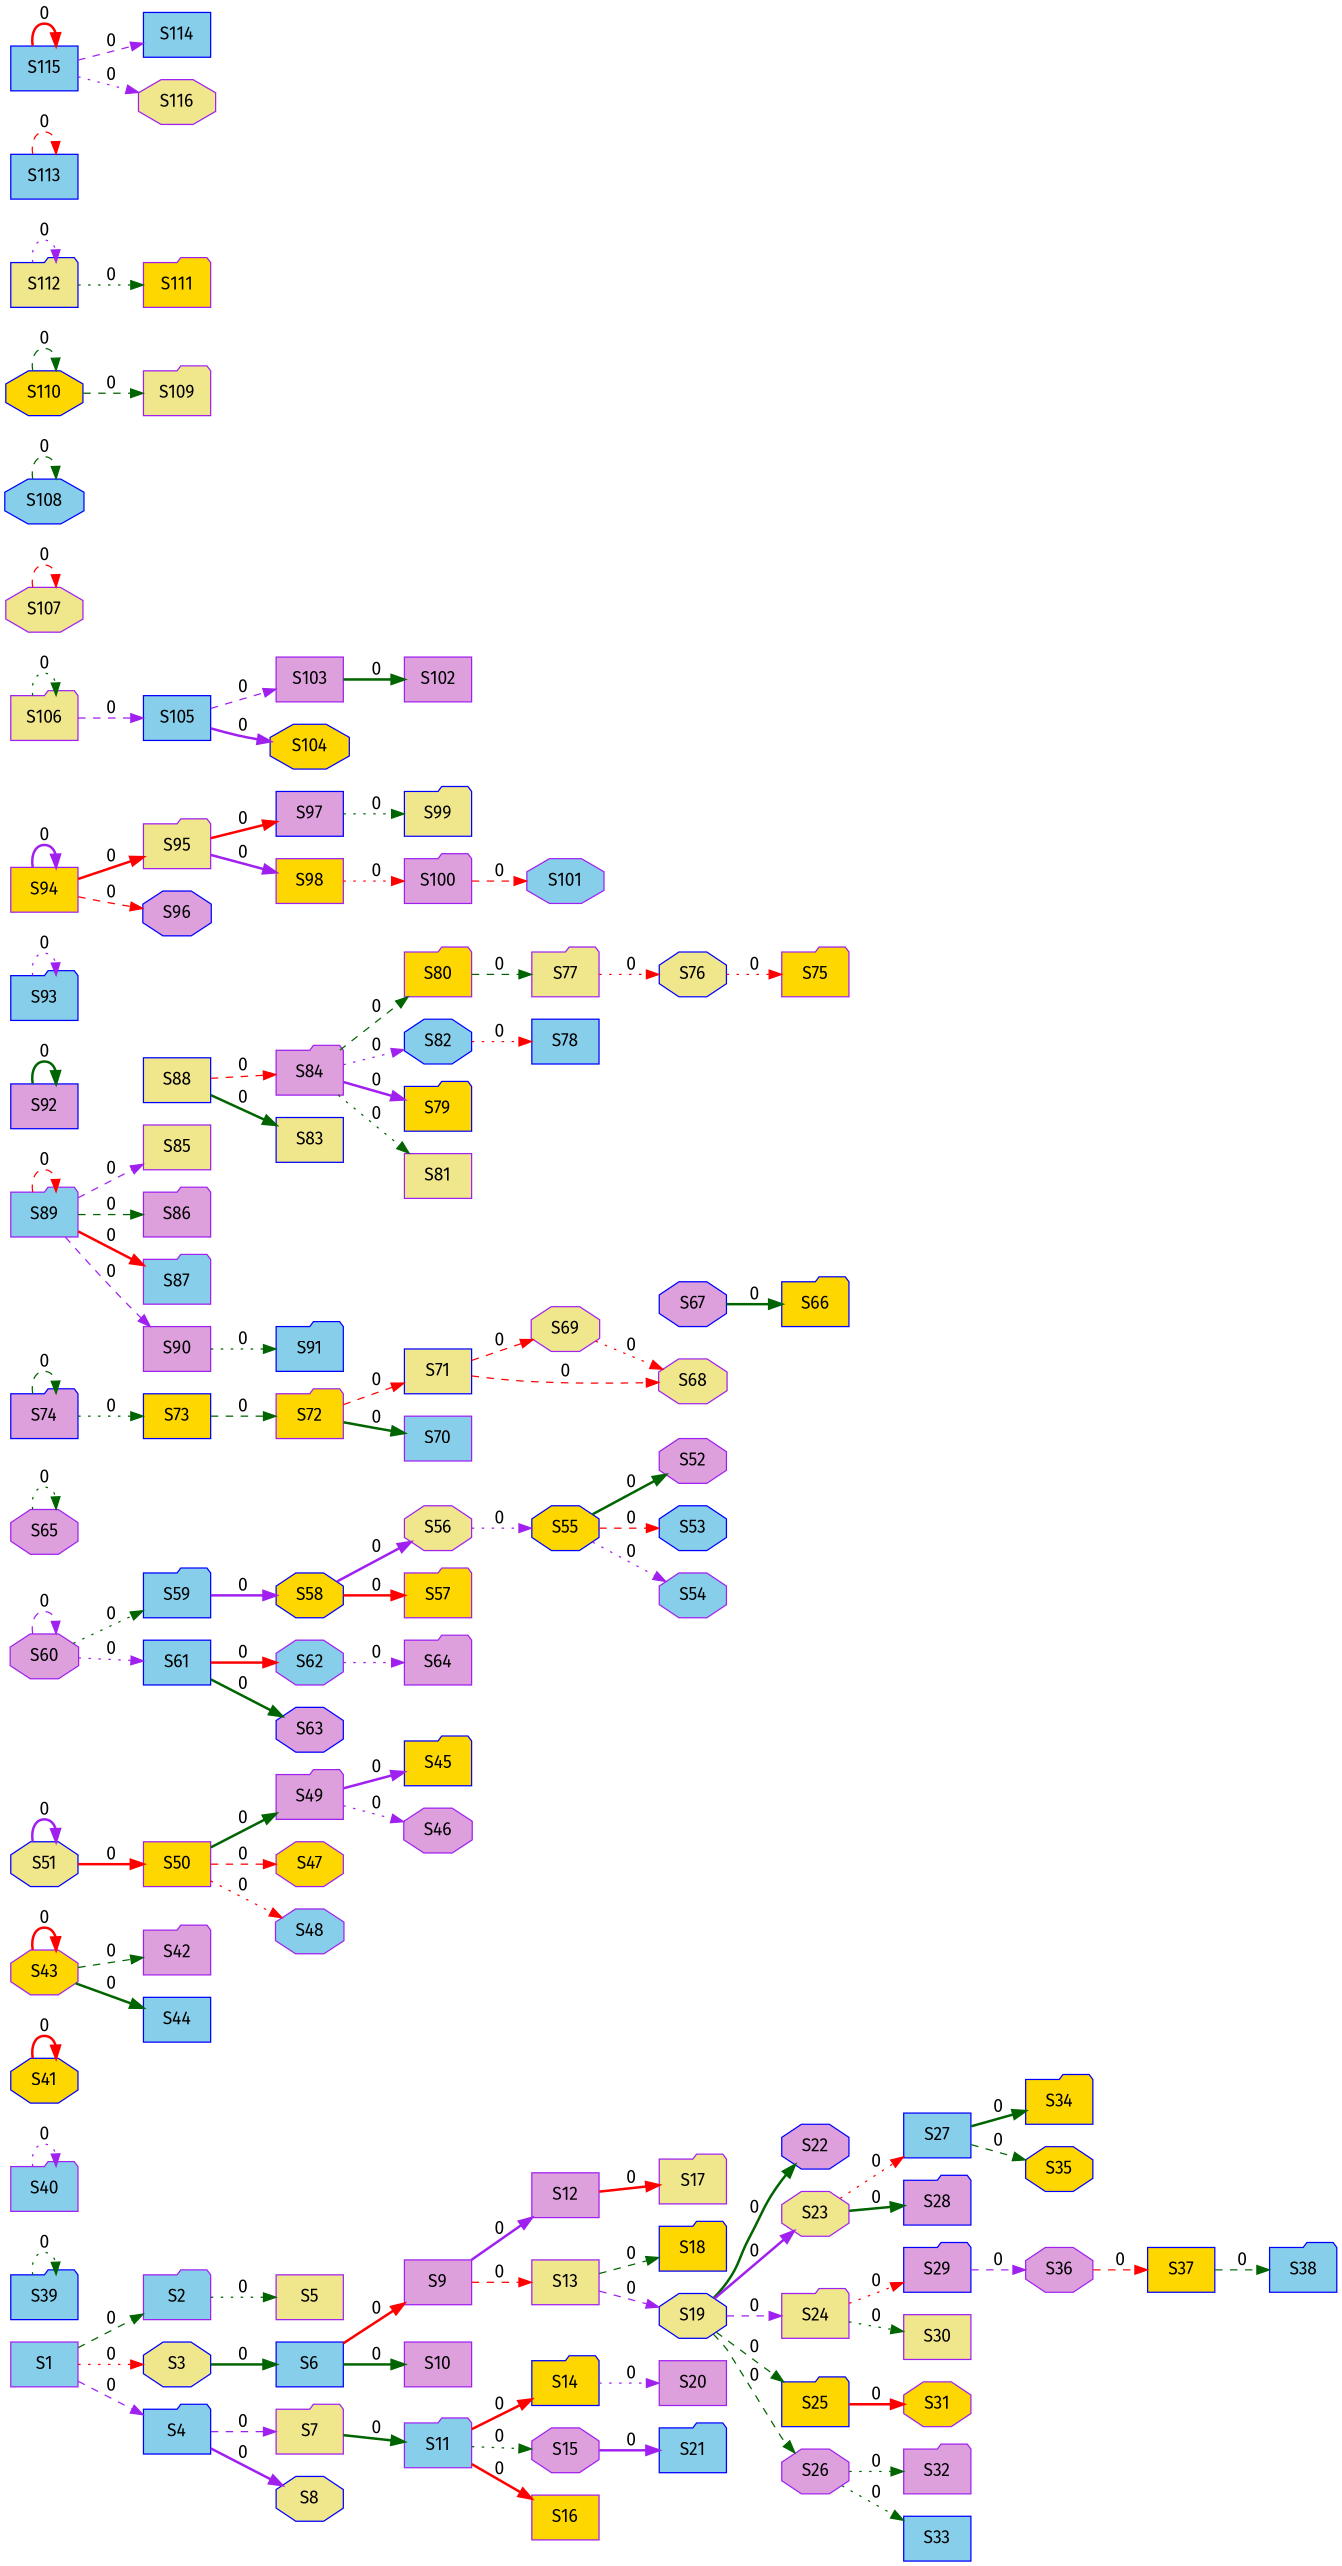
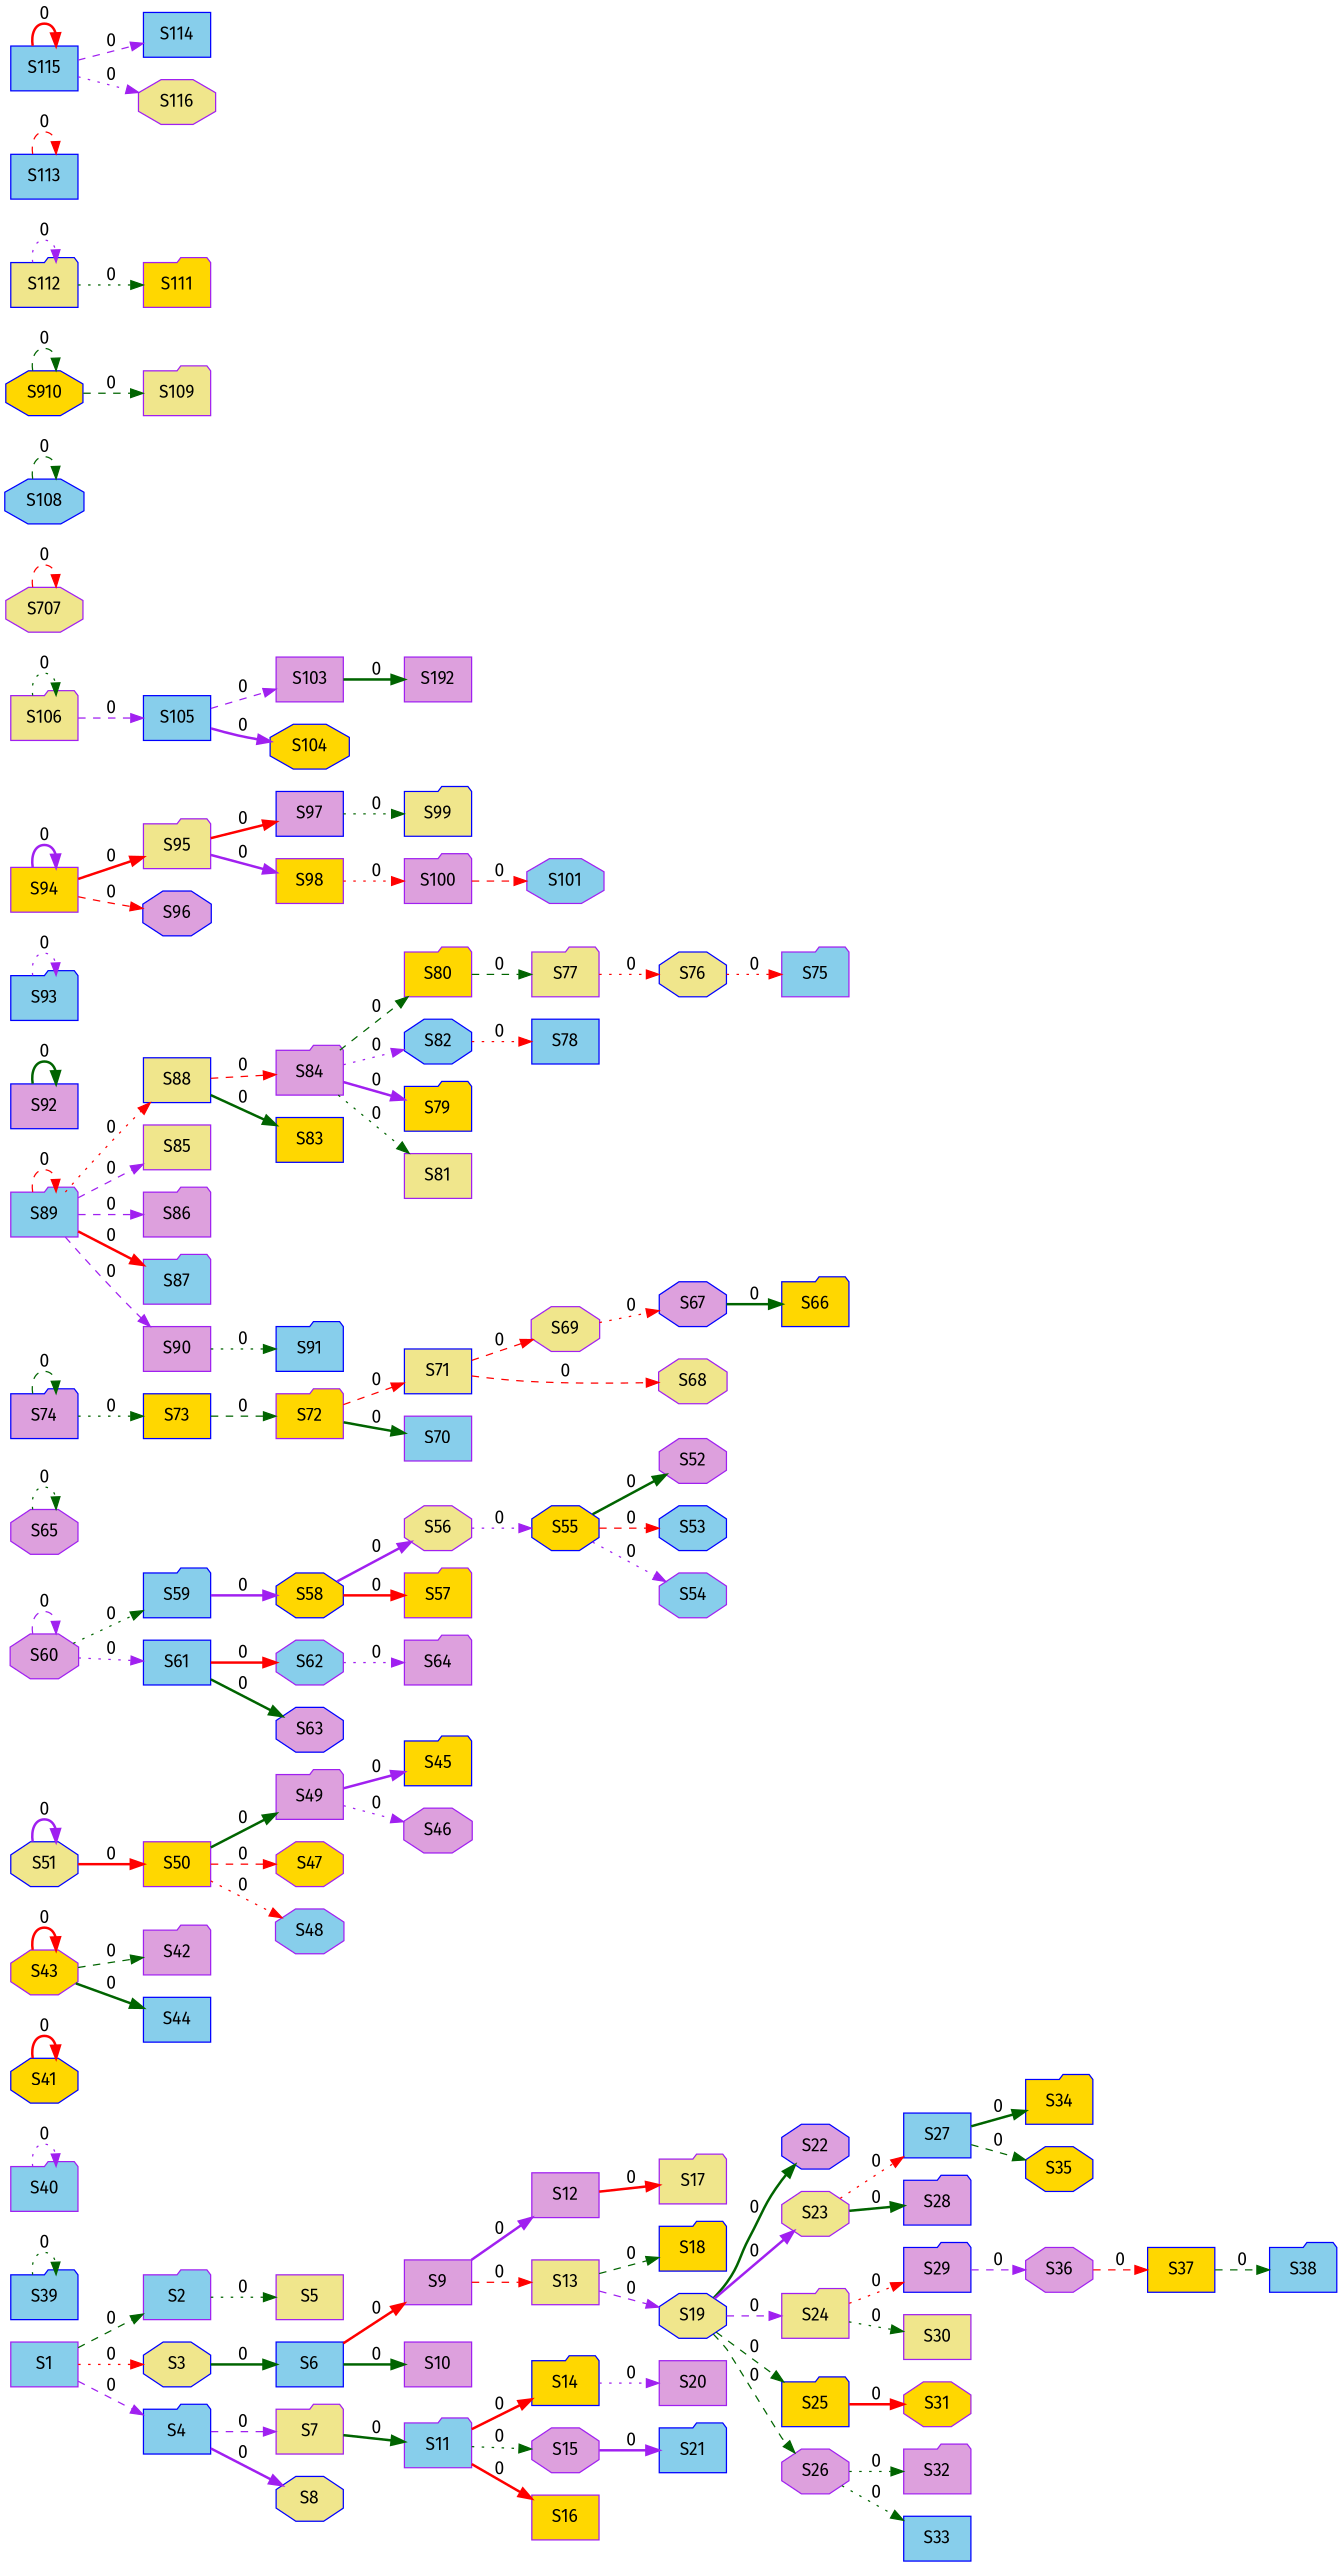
node "S110": label "S110" -> "S910"
node "S107": label "S107" -> "S707"
node "S102": label "S102" -> "S192"
node "S75": fillcolor gold -> skyblue
node "S83": fillcolor khaki -> gold
edge "S89" -> "S88": added, label "0"
edge "S89" -> "S86": color darkgreen -> purple
edge "S69" -> "S68": now "S69" -> "S67"
